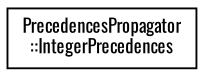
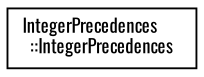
node "PrecedencesPropagator ::IntegerPrecedences": label "PrecedencesPropagator ::IntegerPrecedences" -> "IntegerPrecedences ::IntegerPrecedences"
